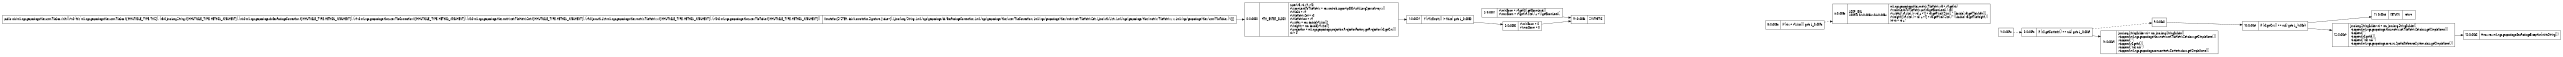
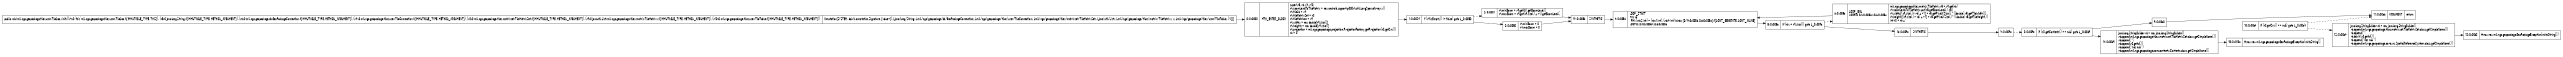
node "11: 0x00a6": text "RETURN" -> "ARGUMENT"
edge "1: 0x002f" -> "2: 0x0031": added
node "4: 0x0056": added
edge "10: 0x00a4" -> "11: 0x00a6": style solid -> dashed
node "6: 0x005c": text "int r6 = r6 + 1" -> "int r8 = r6 + 1"
edge "9: 0x00a0" -> "10: 0x00a4": now "9: 0x00a0" -> "11: 0x00a6"
edge "8: 0x009e" -> "9: 0x00a0": style dashed -> solid
node "10: 0x00a4": text "if (r8.getSrs() == null) goto L_7x00a7" -> "if (r8.getSrs() == null) goto L_0x00a7"
edge "10: 0x00a4" -> "12: 0x00a7": style solid -> dashed
node "16: 0x009a": added
node "12: 0x00a7": text "r6.append(r8.getId())" -> "r6.dalvik(r8.getId())"
node "15: 0x010a": added
